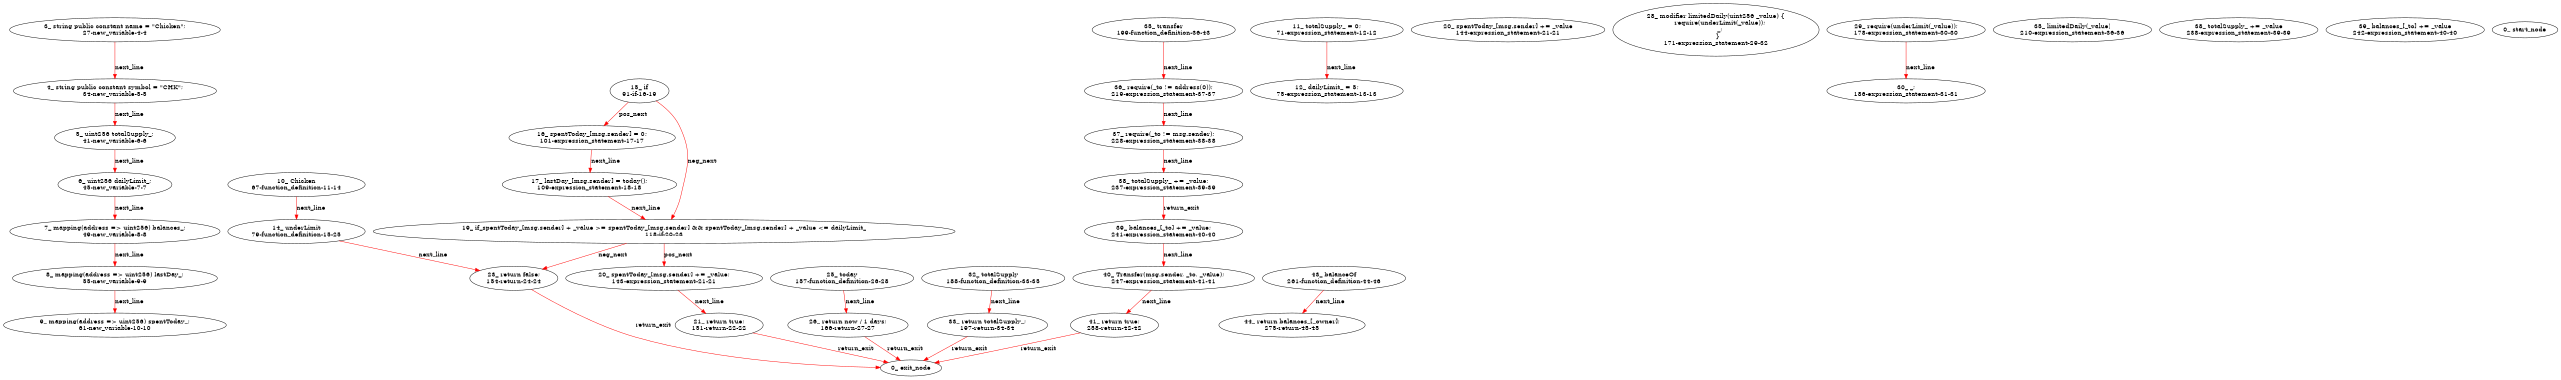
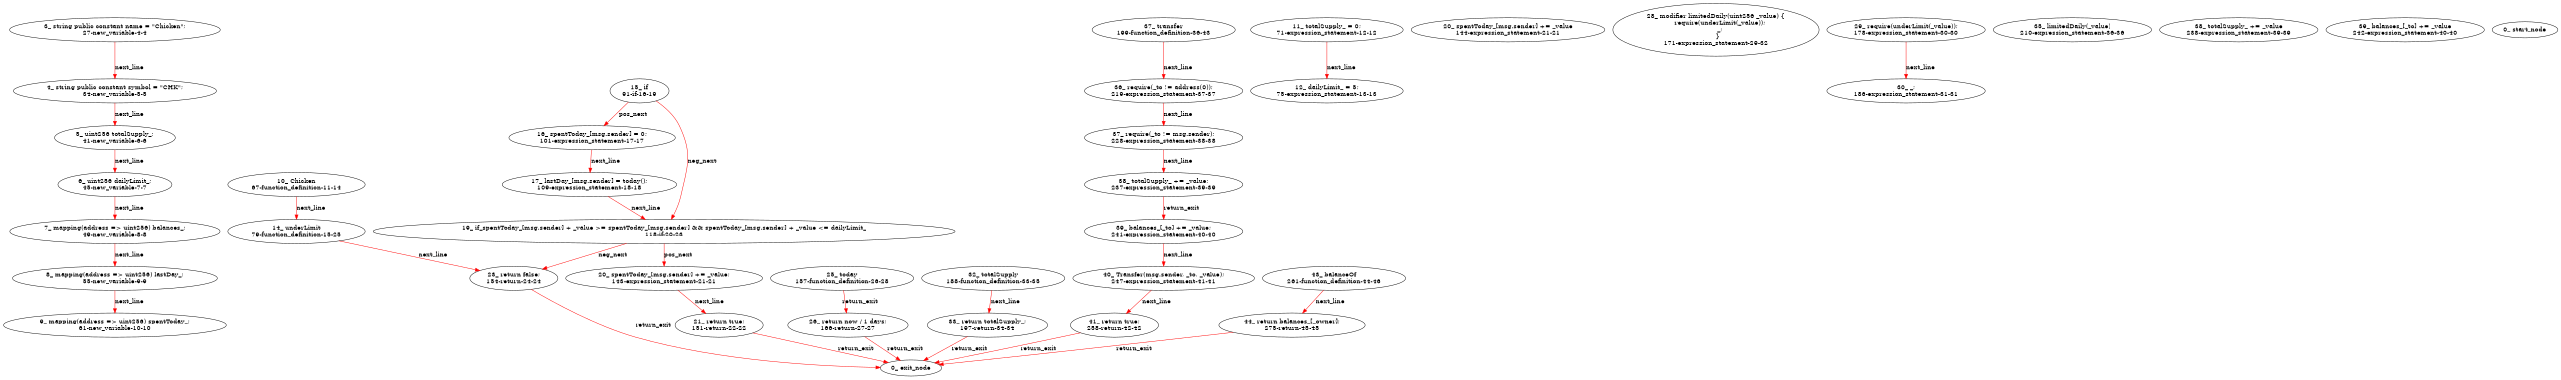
node "35_ transfer 199-function_definition-36-43": label "35_ transfer 199-function_definition-36-43" -> "37_ transfer 199-function_definition-36-43"
edge "25_ today 157-function_definition-26-28" -> "26_ return now / 1 days; 166-return-27-27": label "next_line" -> "return_exit"
edge "44_ return balances_[_owner]; 275-return-45-45" -> "0_ exit_node": added, label "return_exit"
